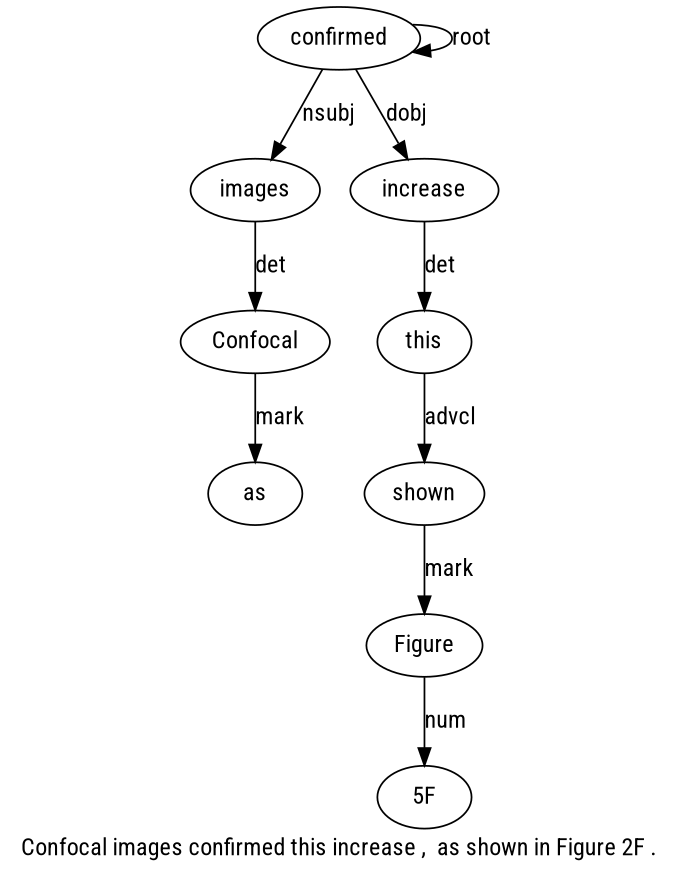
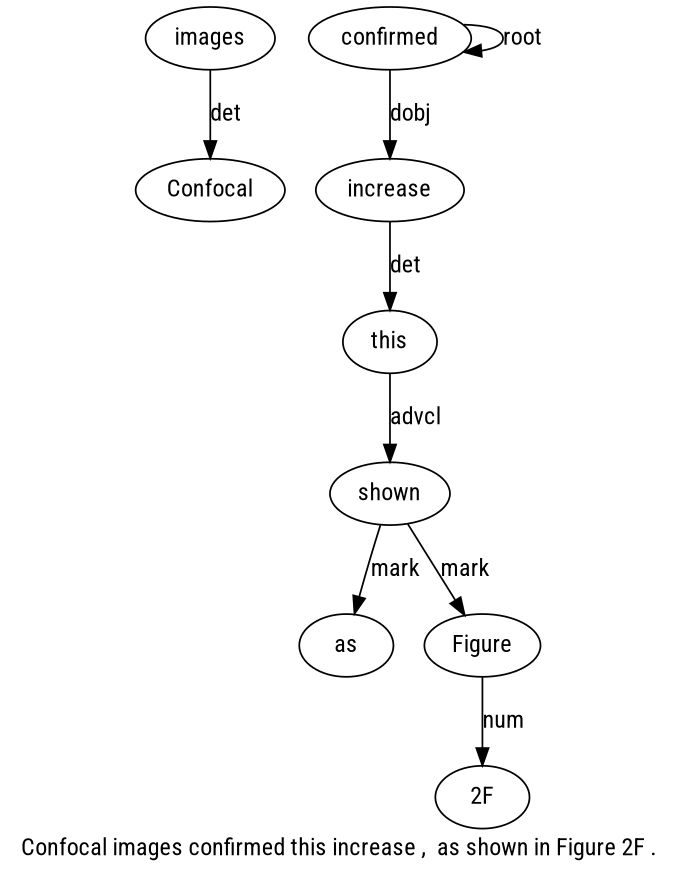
edge "confirmed" -> "images": removed, label "nsubj"
edge "Confocal" -> "as": now "shown" -> "as"
node "5F": label "5F" -> "2F"
